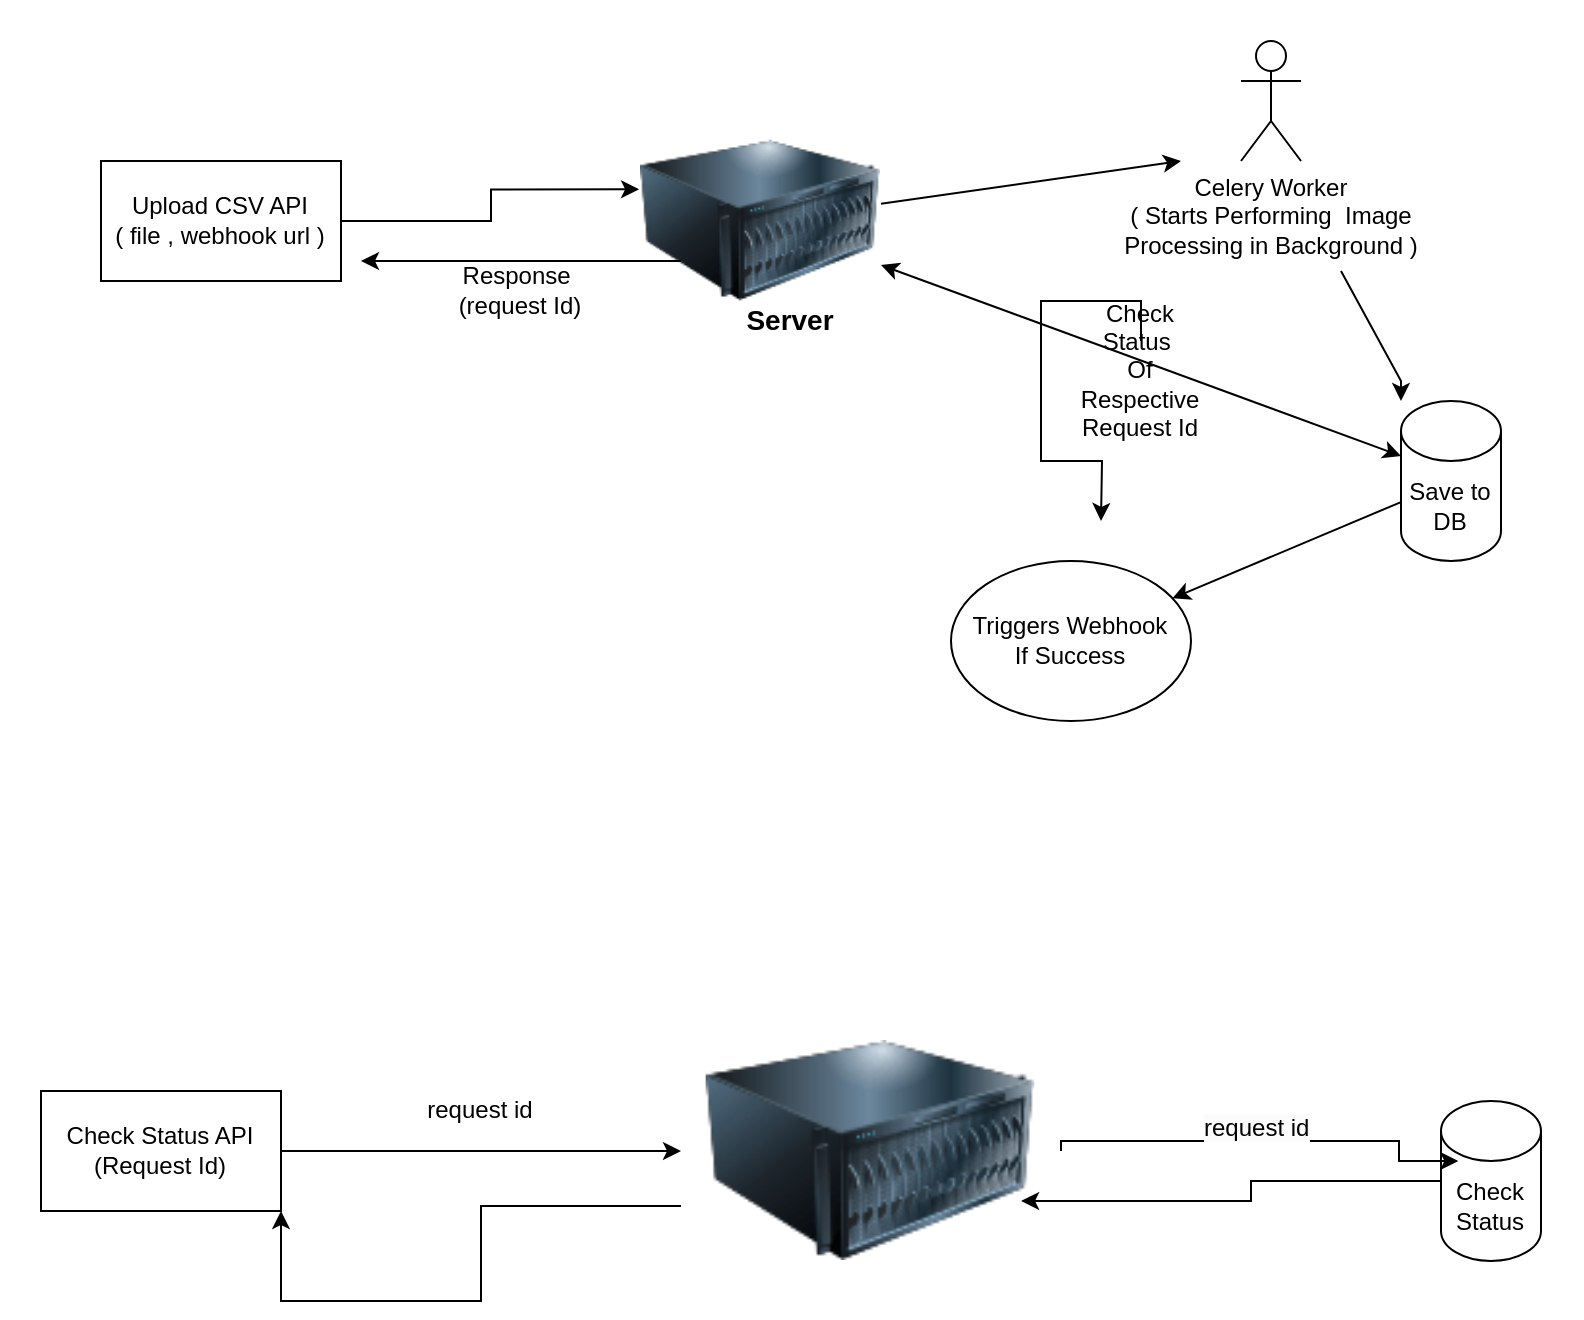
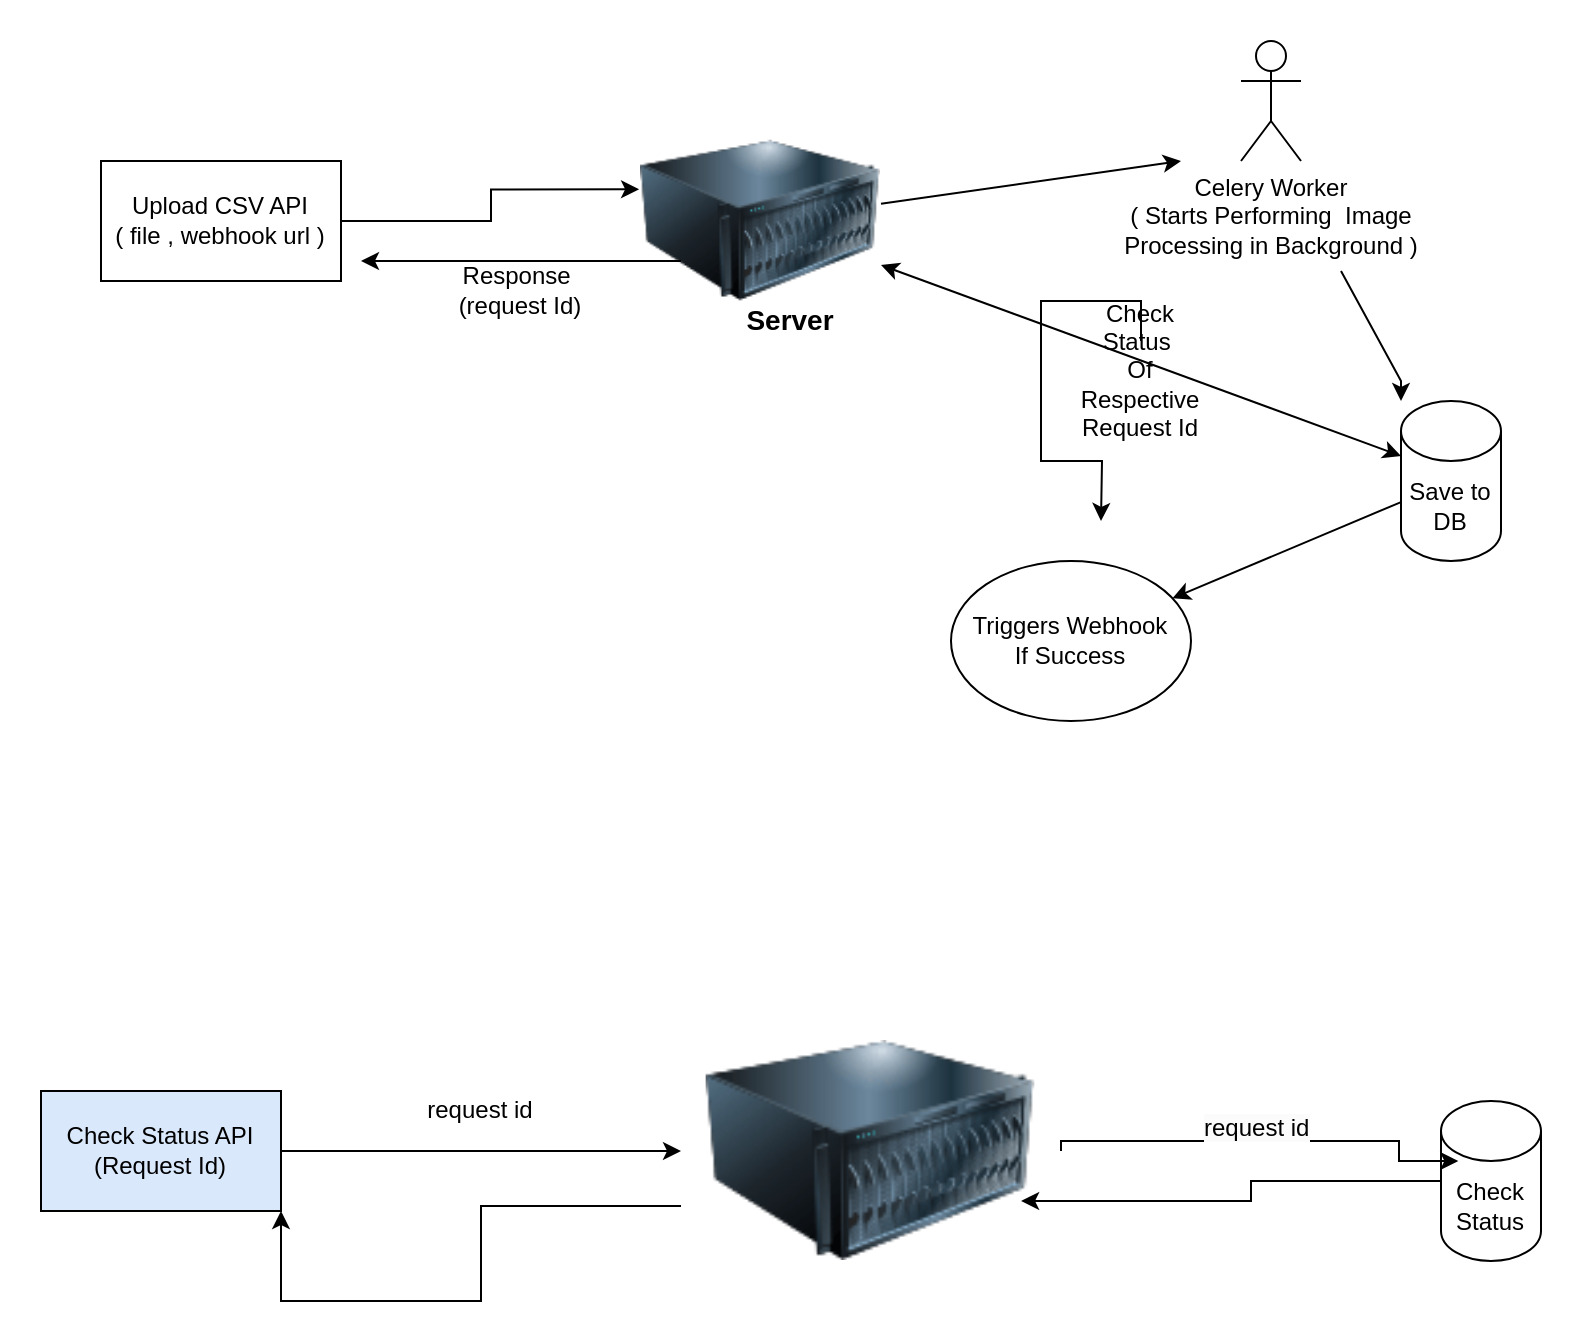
node "Check Status API (Request Id)": fillcolor #ffffff -> #dae8fc
